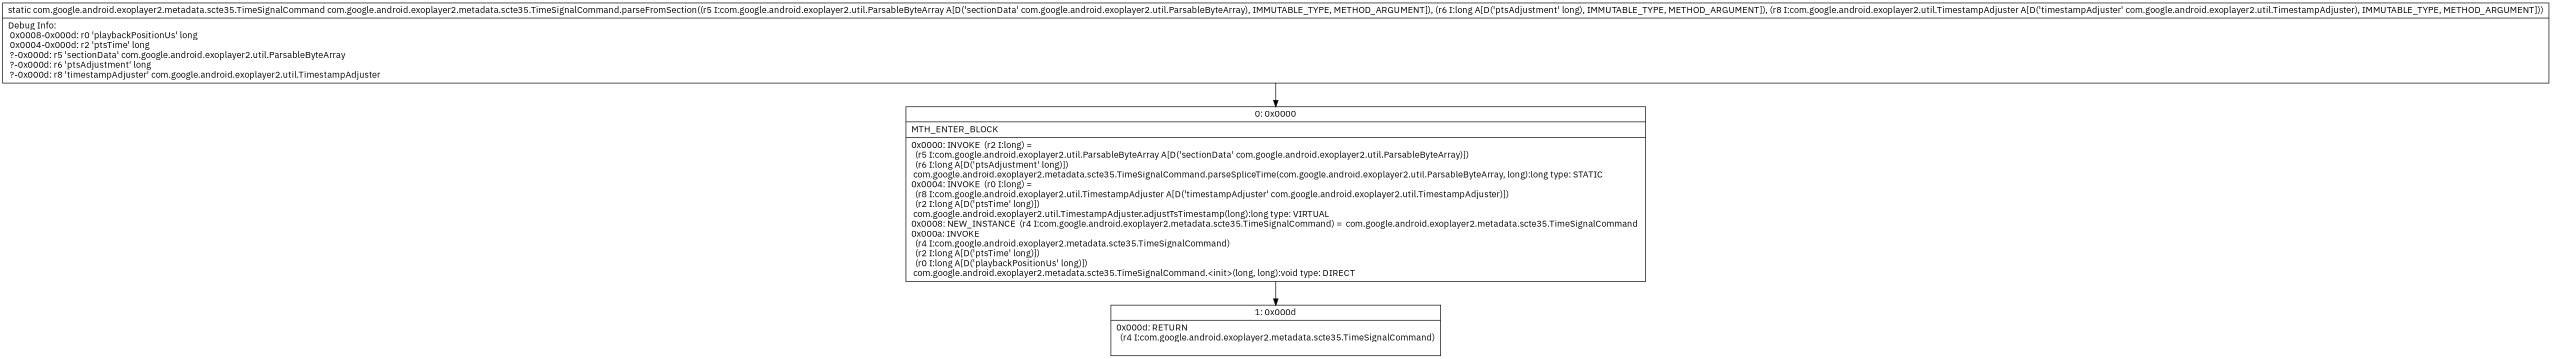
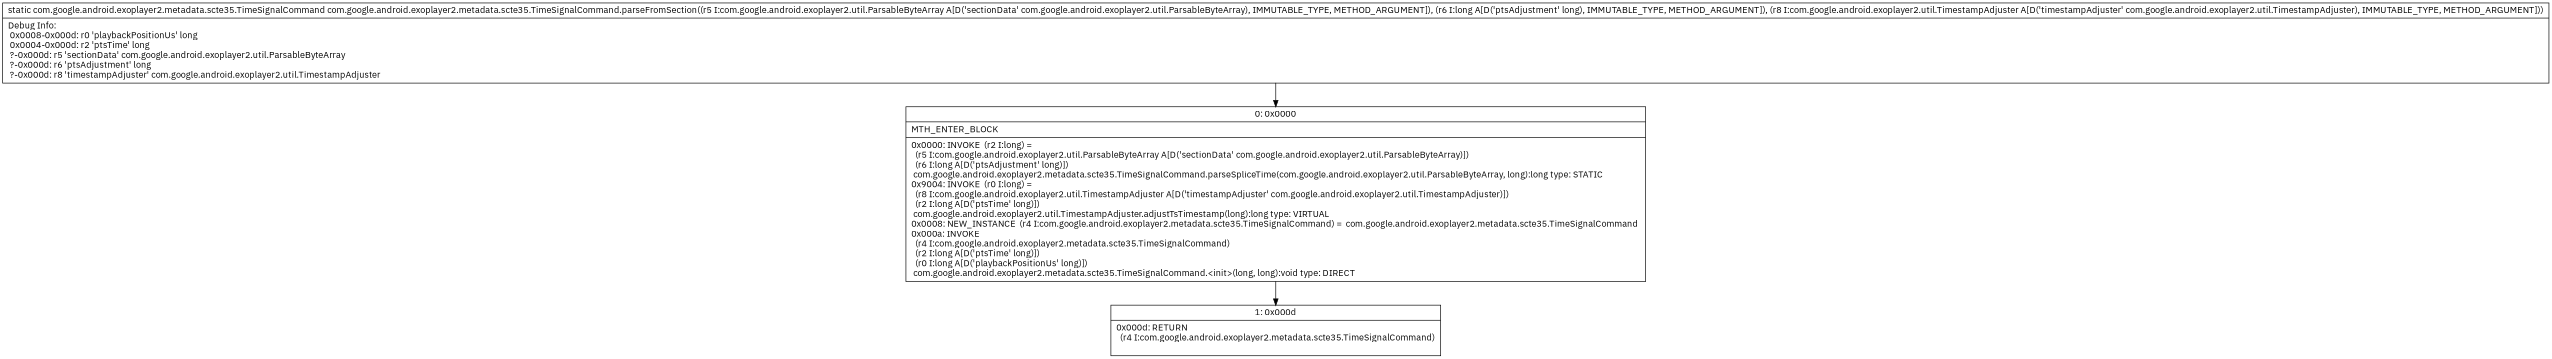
node "0: 0x0000": text "0x0004: INVOKE  (r0 I:long) =" -> "0x9004: INVOKE  (r0 I:long) ="
